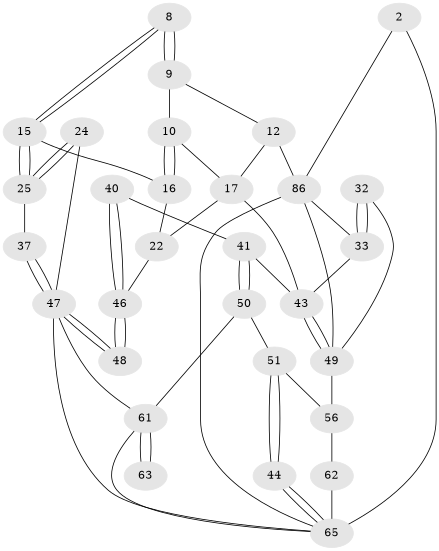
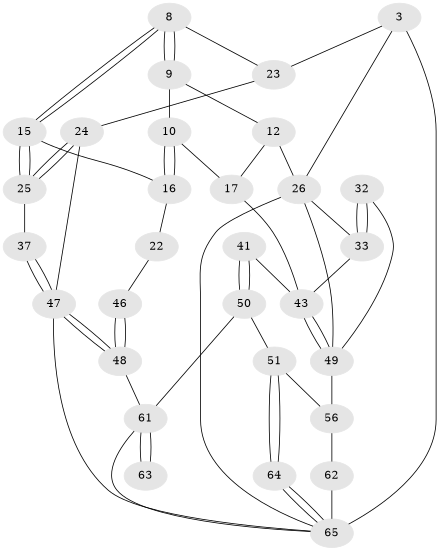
node "2": label "2" -> "3"
node "23": added
node "40": removed
node "86": label "86" -> "26"
edge "17" -- "22": removed
edge "47" -- "61": now "48" -- "61"
node "44": label "44" -> "64"
